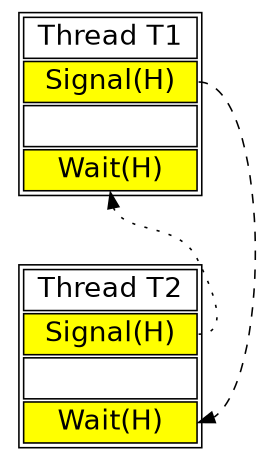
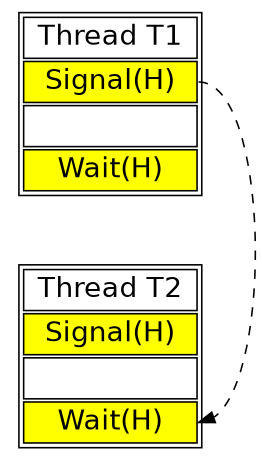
edge "Thread T2" -> "Thread T1": removed
